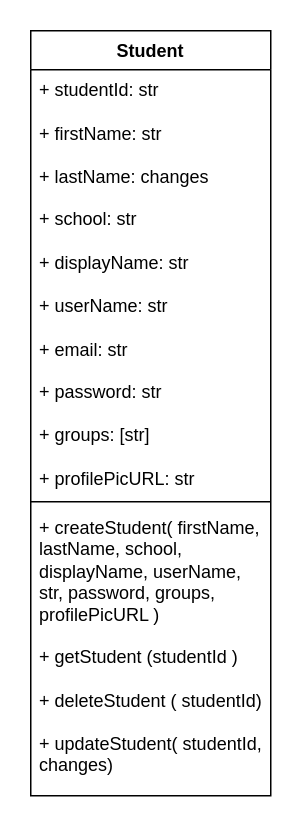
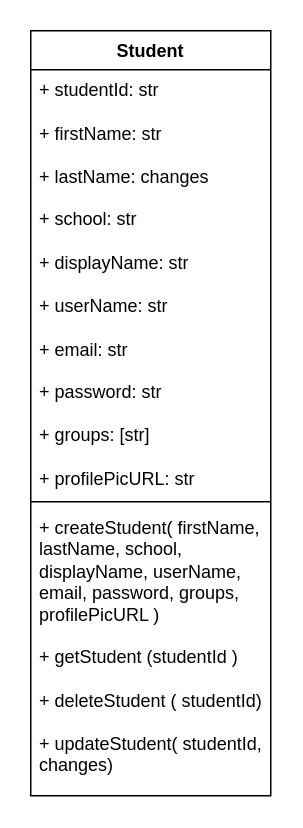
node "+ createStudent( firstName, lastName, school, displayName, userName, str, password, groups, profilePicURL ) + getStudent (studentId ) + deleteStudent ( studentId) + updateStudent( studentId, changes)": label "+ createStudent( firstName, lastName, school, displayName, userName, str, password, groups, profilePicURL ) + getStudent (studentId ) + deleteStudent ( studentId) + updateStudent( studentId, changes)" -> "+ createStudent( firstName, lastName, school, displayName, userName, email, password, groups, profilePicURL ) + getStudent (studentId ) + deleteStudent ( studentId) + updateStudent( studentId, changes)"
